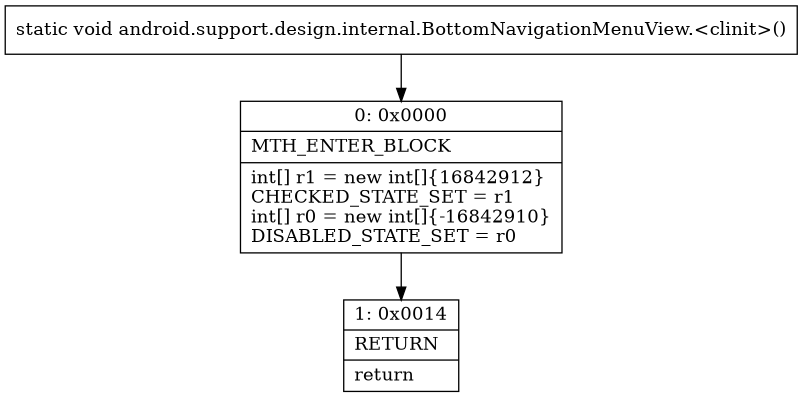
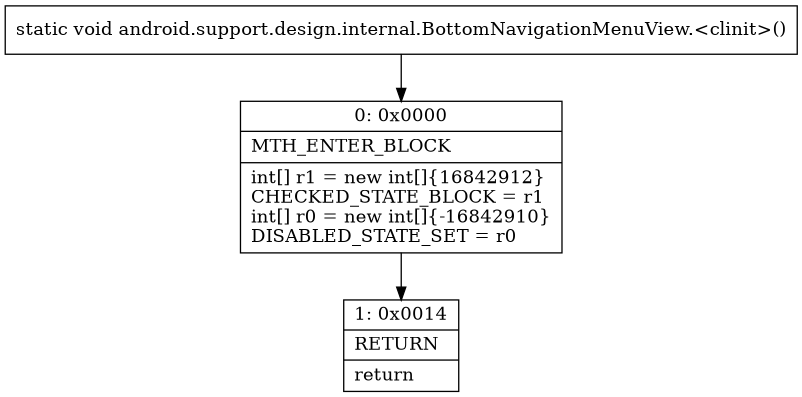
node "0: 0x0000": text "CHECKED_STATE_SET = r1" -> "CHECKED_STATE_BLOCK = r1"
